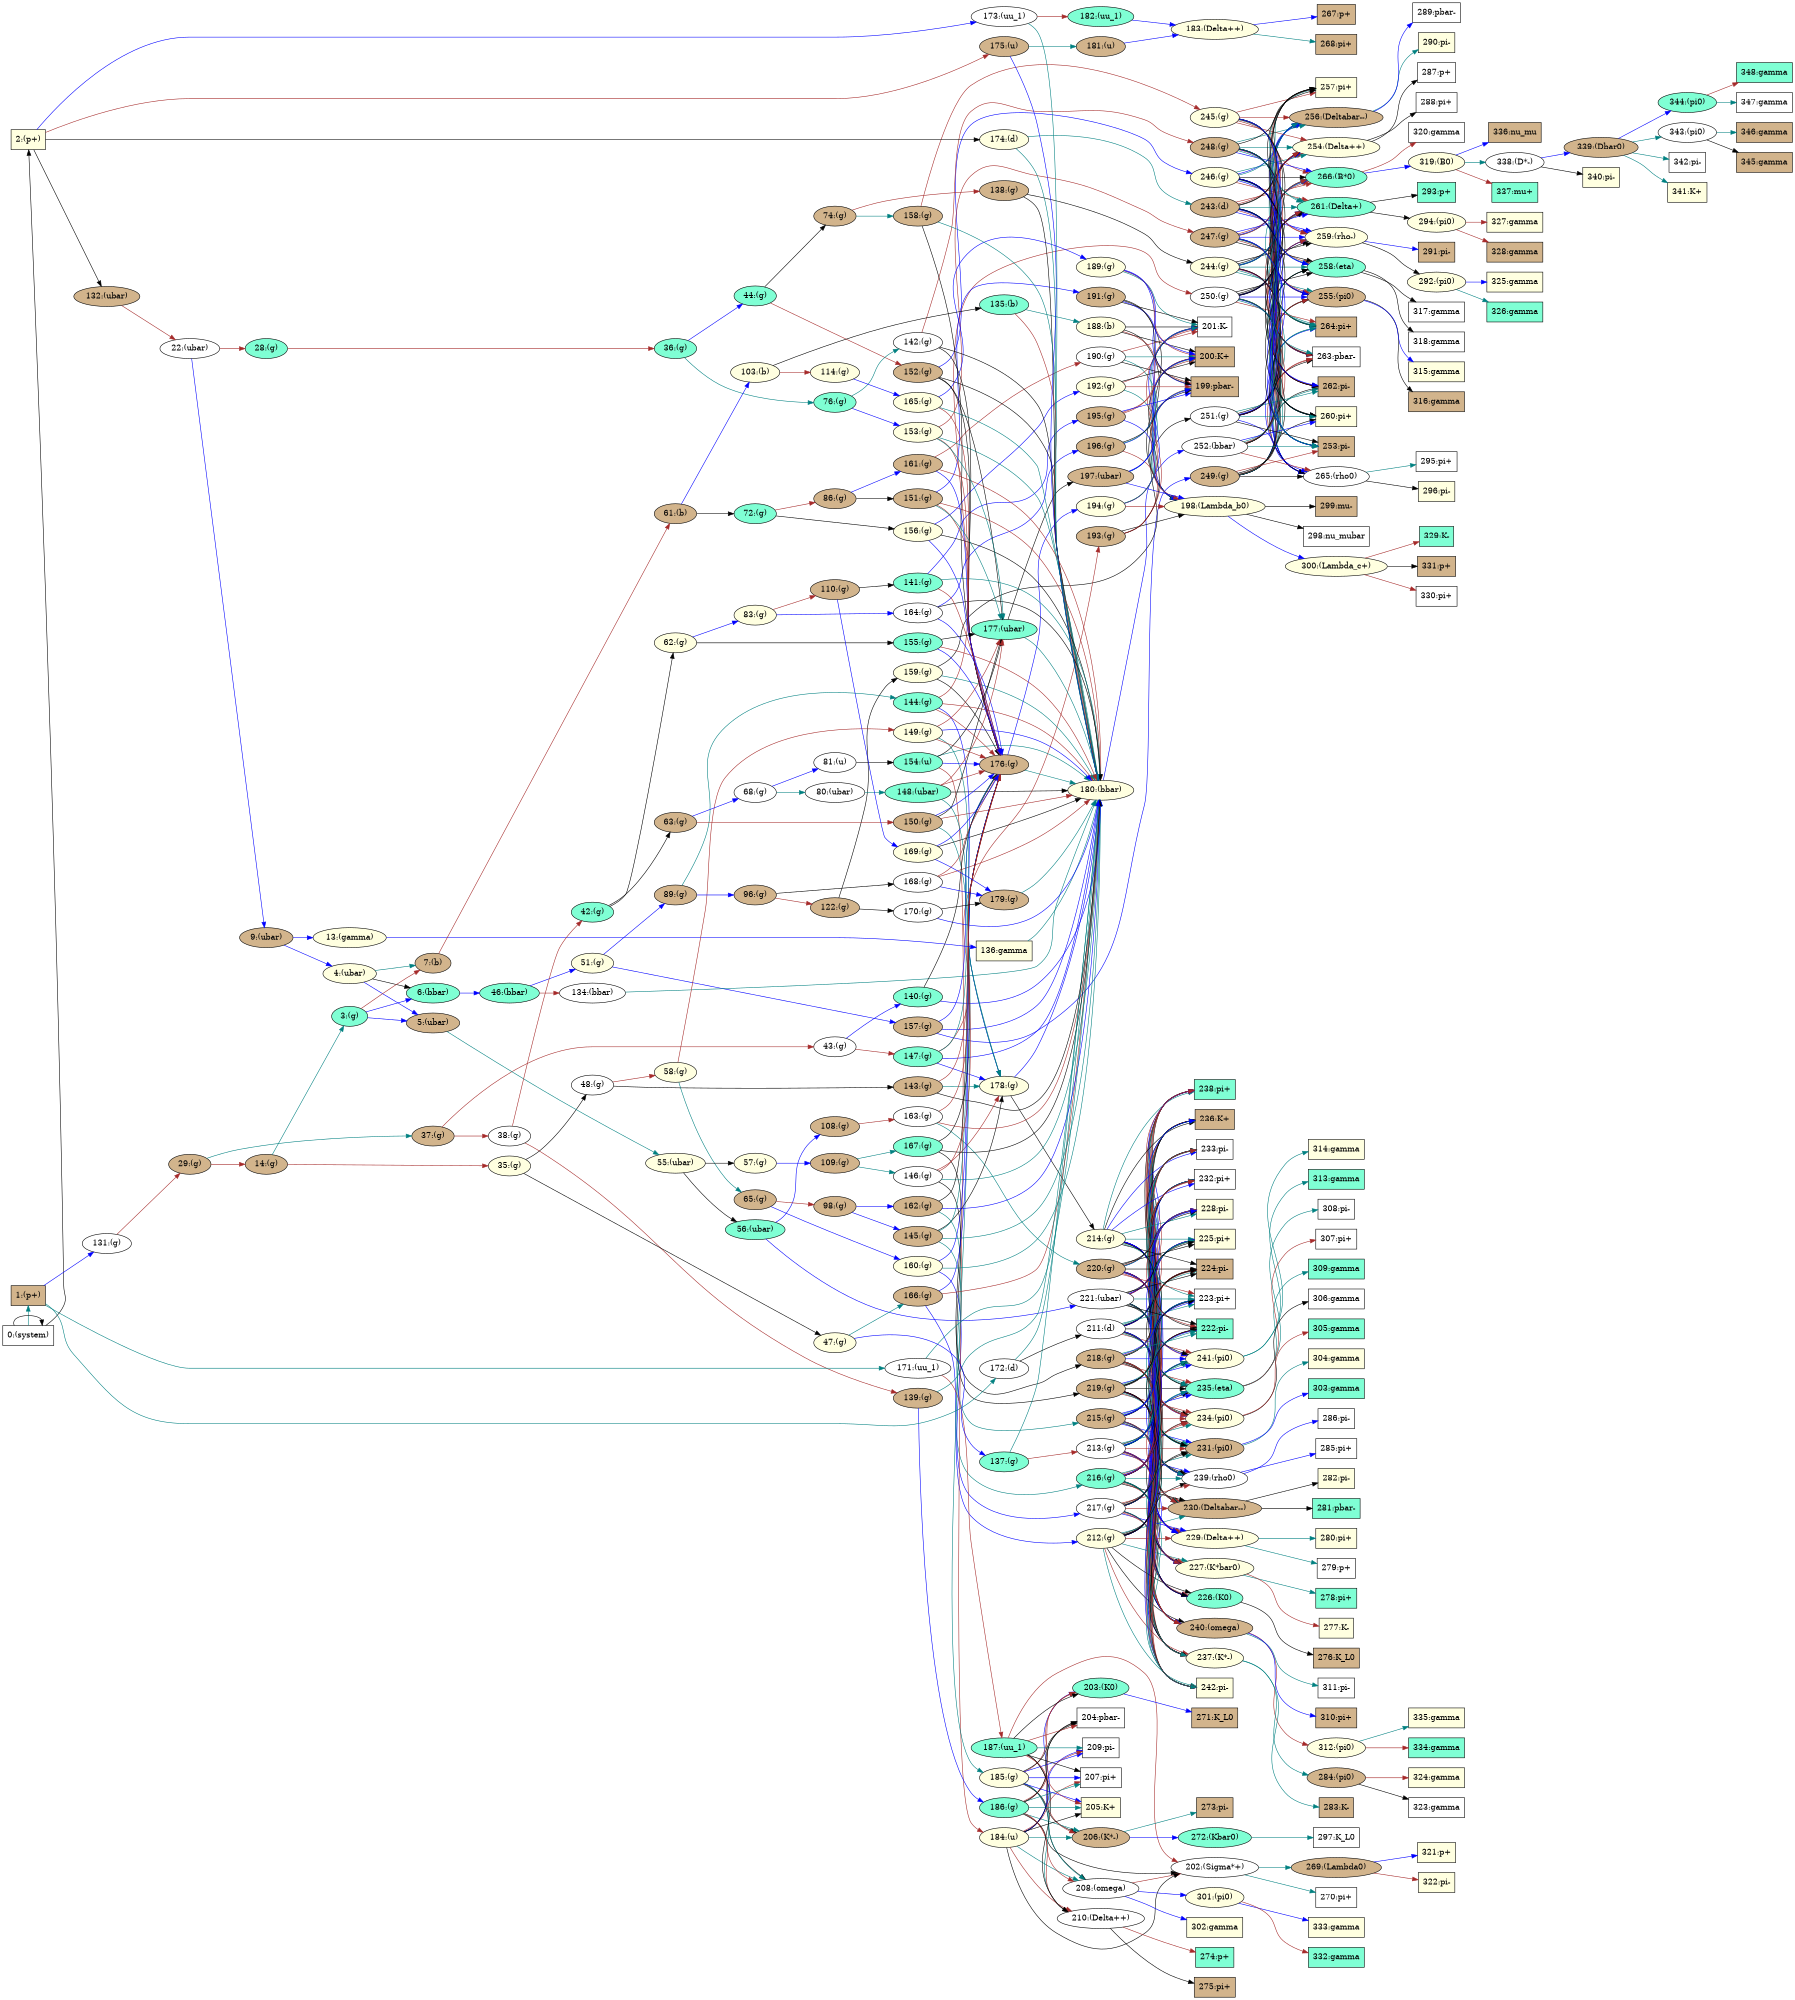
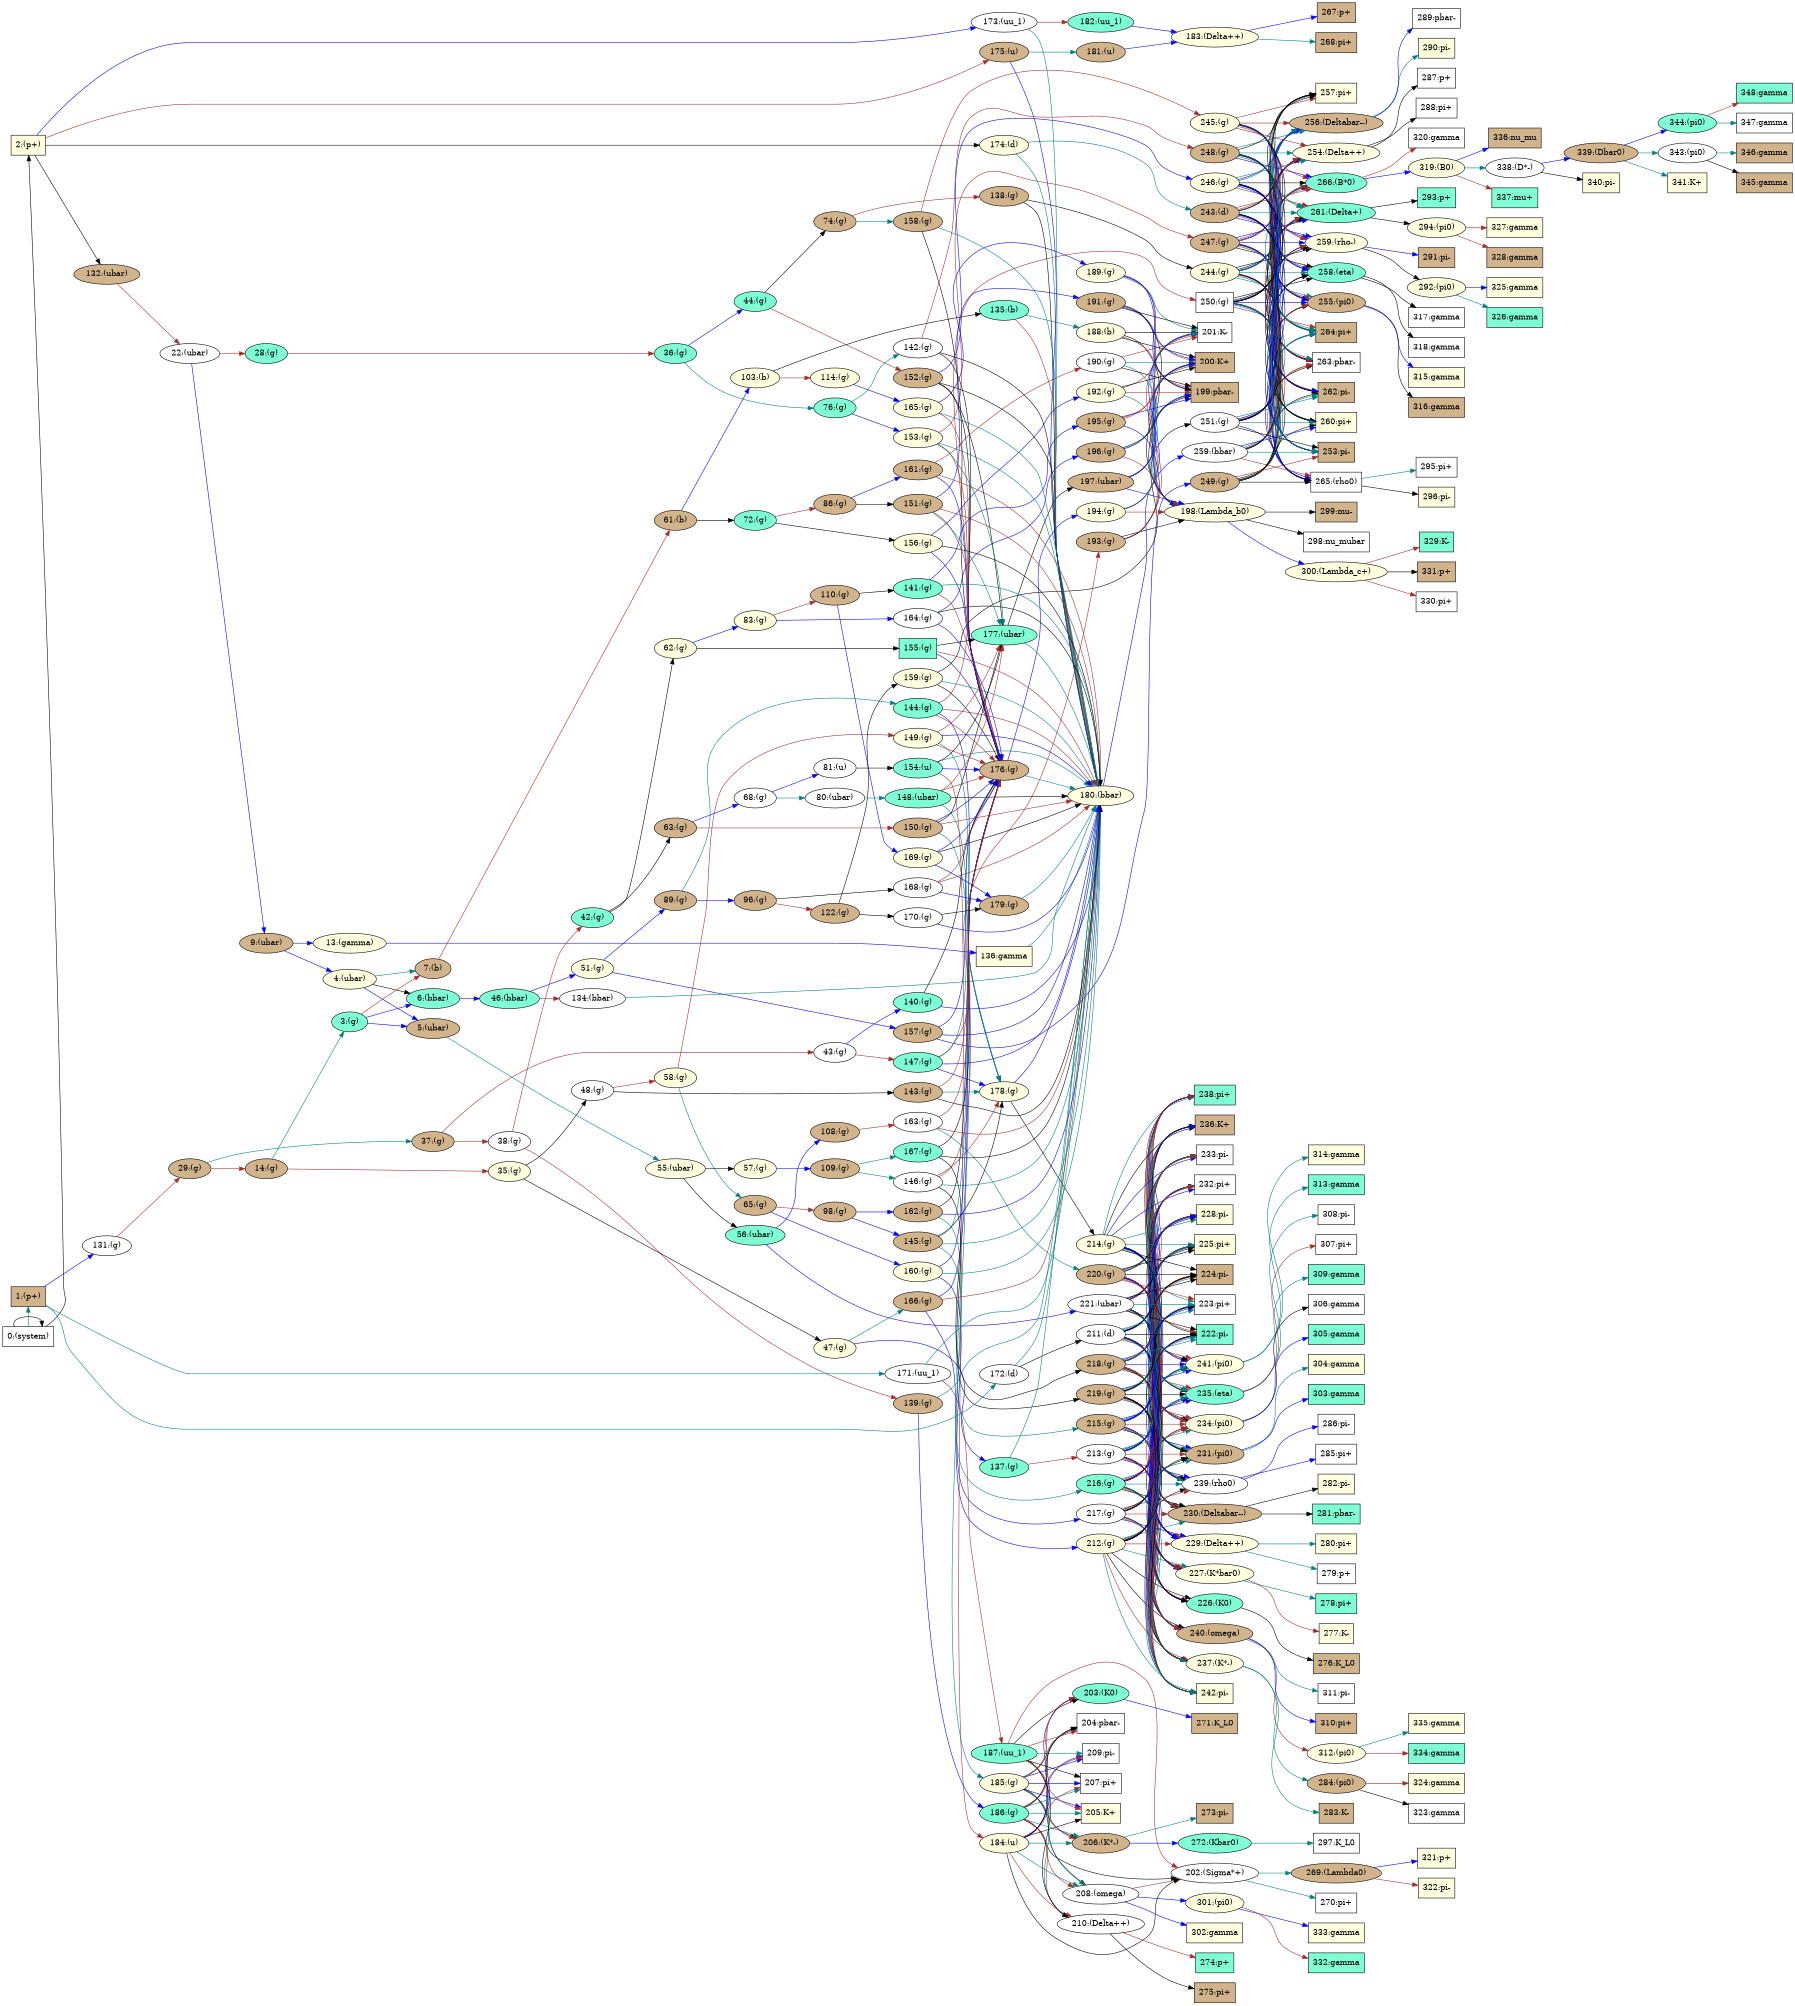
node "342:pi-": removed
node "250:(g)": shape ellipse -> box
node "252:(bbar)": label "252:(bbar)" -> "259:(bbar)"
node "265:(rho0)": shape ellipse -> box
node "155:(g)": shape ellipse -> box
edge "234:(pi0)" -> "305:gamma": color brown -> blue
